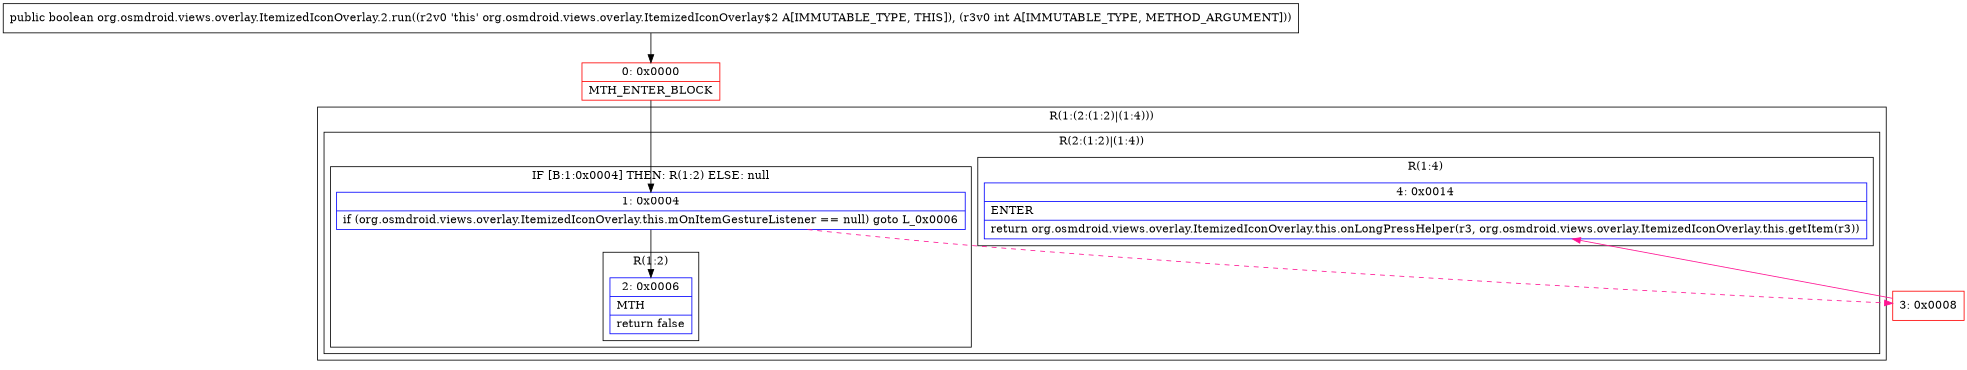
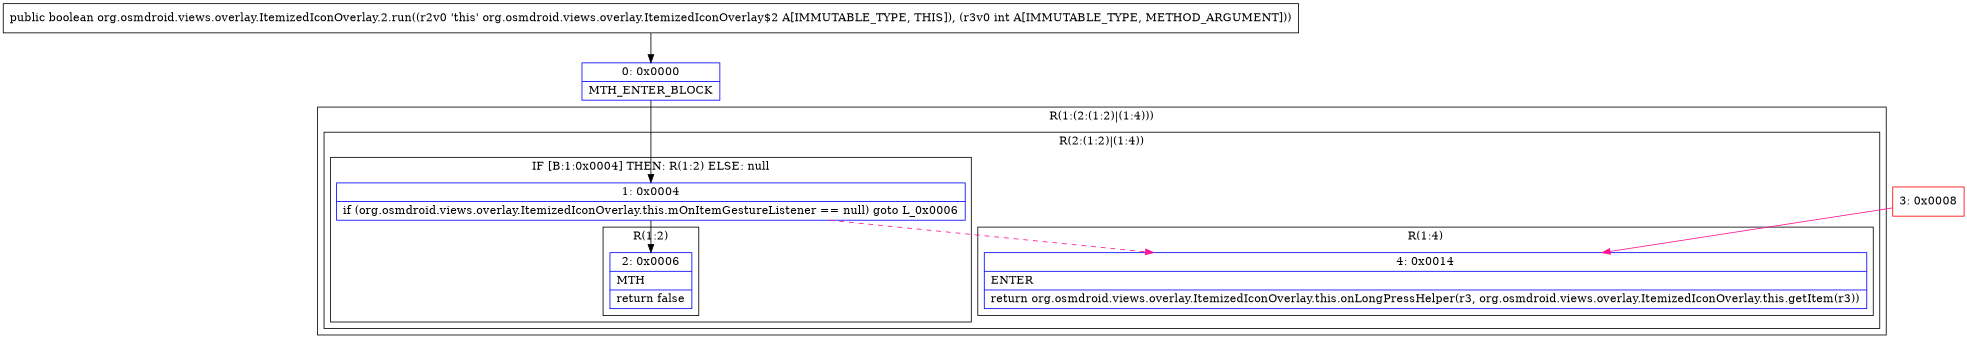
node "0: 0x0000": color red -> blue
edge "1: 0x0004" -> "3: 0x0008": now "1: 0x0004" -> "4: 0x0014"
